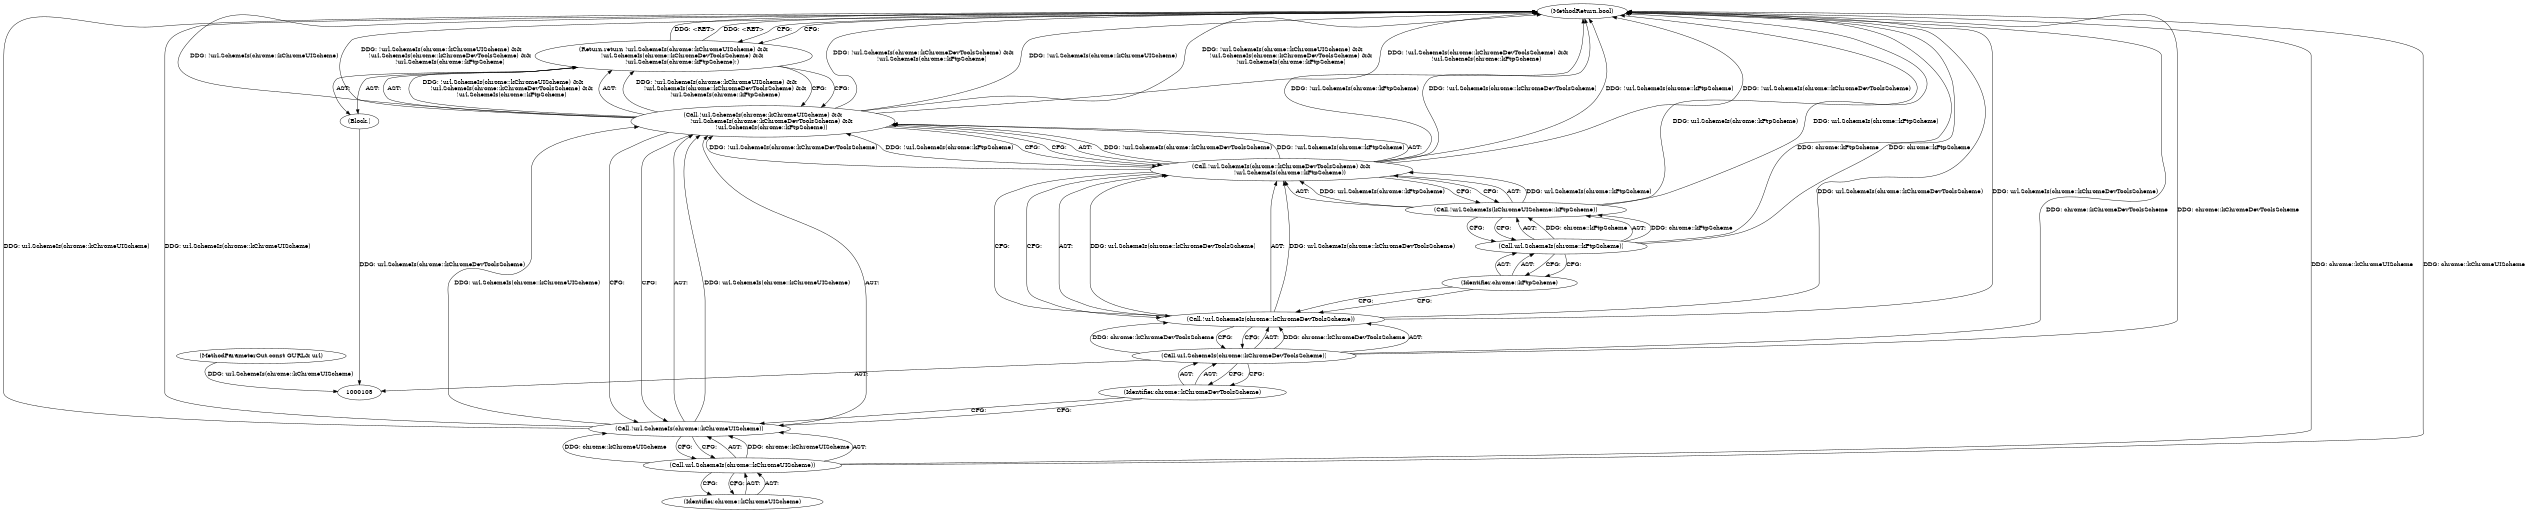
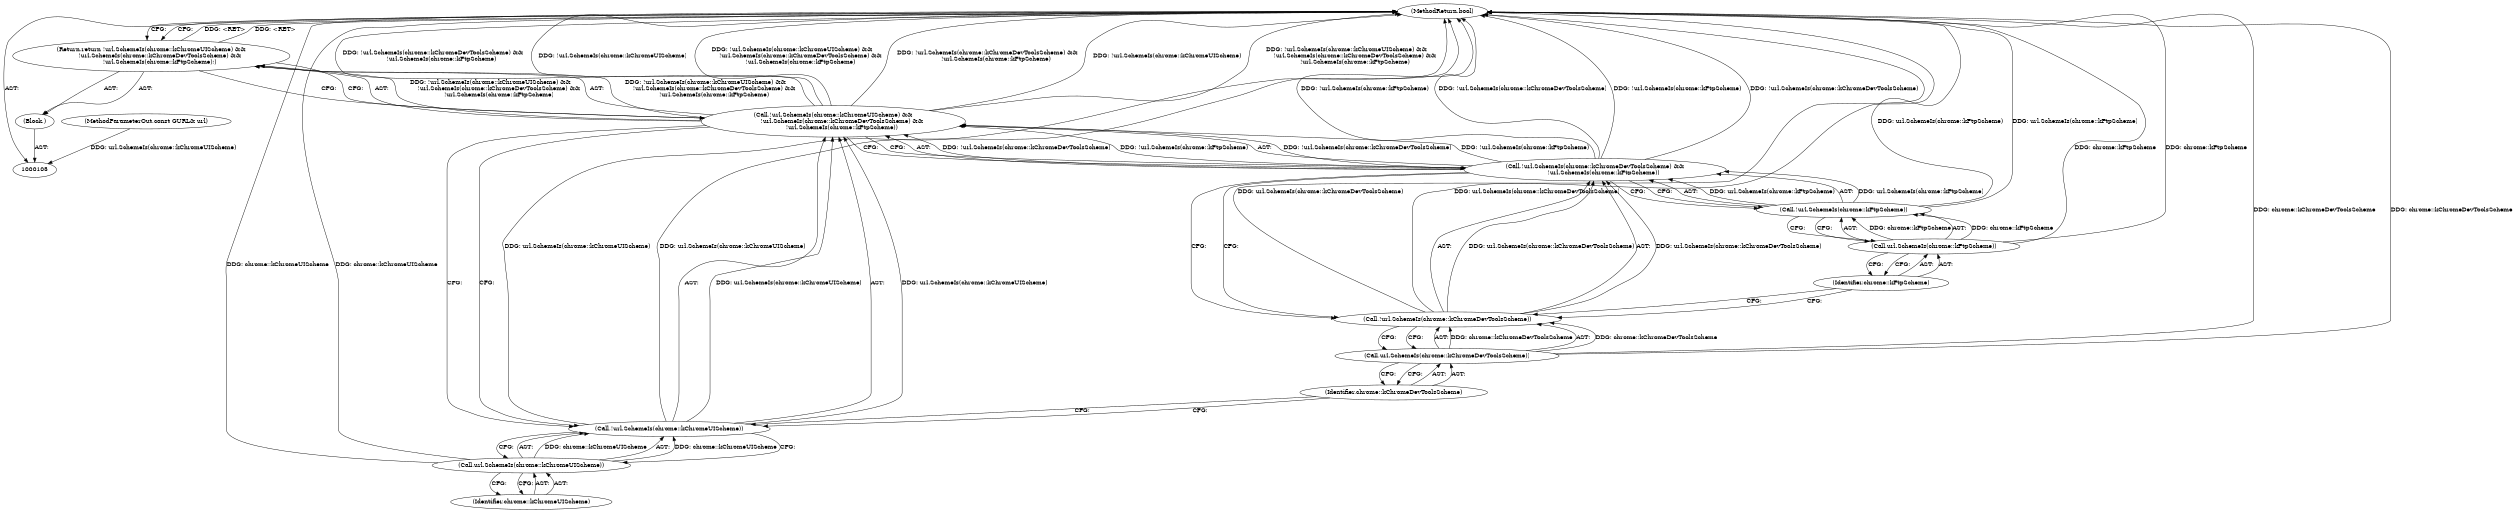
node "(Call,!url.SchemeIs(kChromeUIScheme::kFtpScheme))": label "(Call,!url.SchemeIs(kChromeUIScheme::kFtpScheme))" -> "(Call,!url.SchemeIs(chrome::kFtpScheme))"
edge "(Block,)" -> "1000105": label "DDG: url.SchemeIs(chrome::kChromeDevToolsScheme)" -> "AST: "
edge "(Call,url.SchemeIs(chrome::kChromeDevToolsScheme))" -> "1000105": now "(MethodReturn,bool)" -> "1000105"
